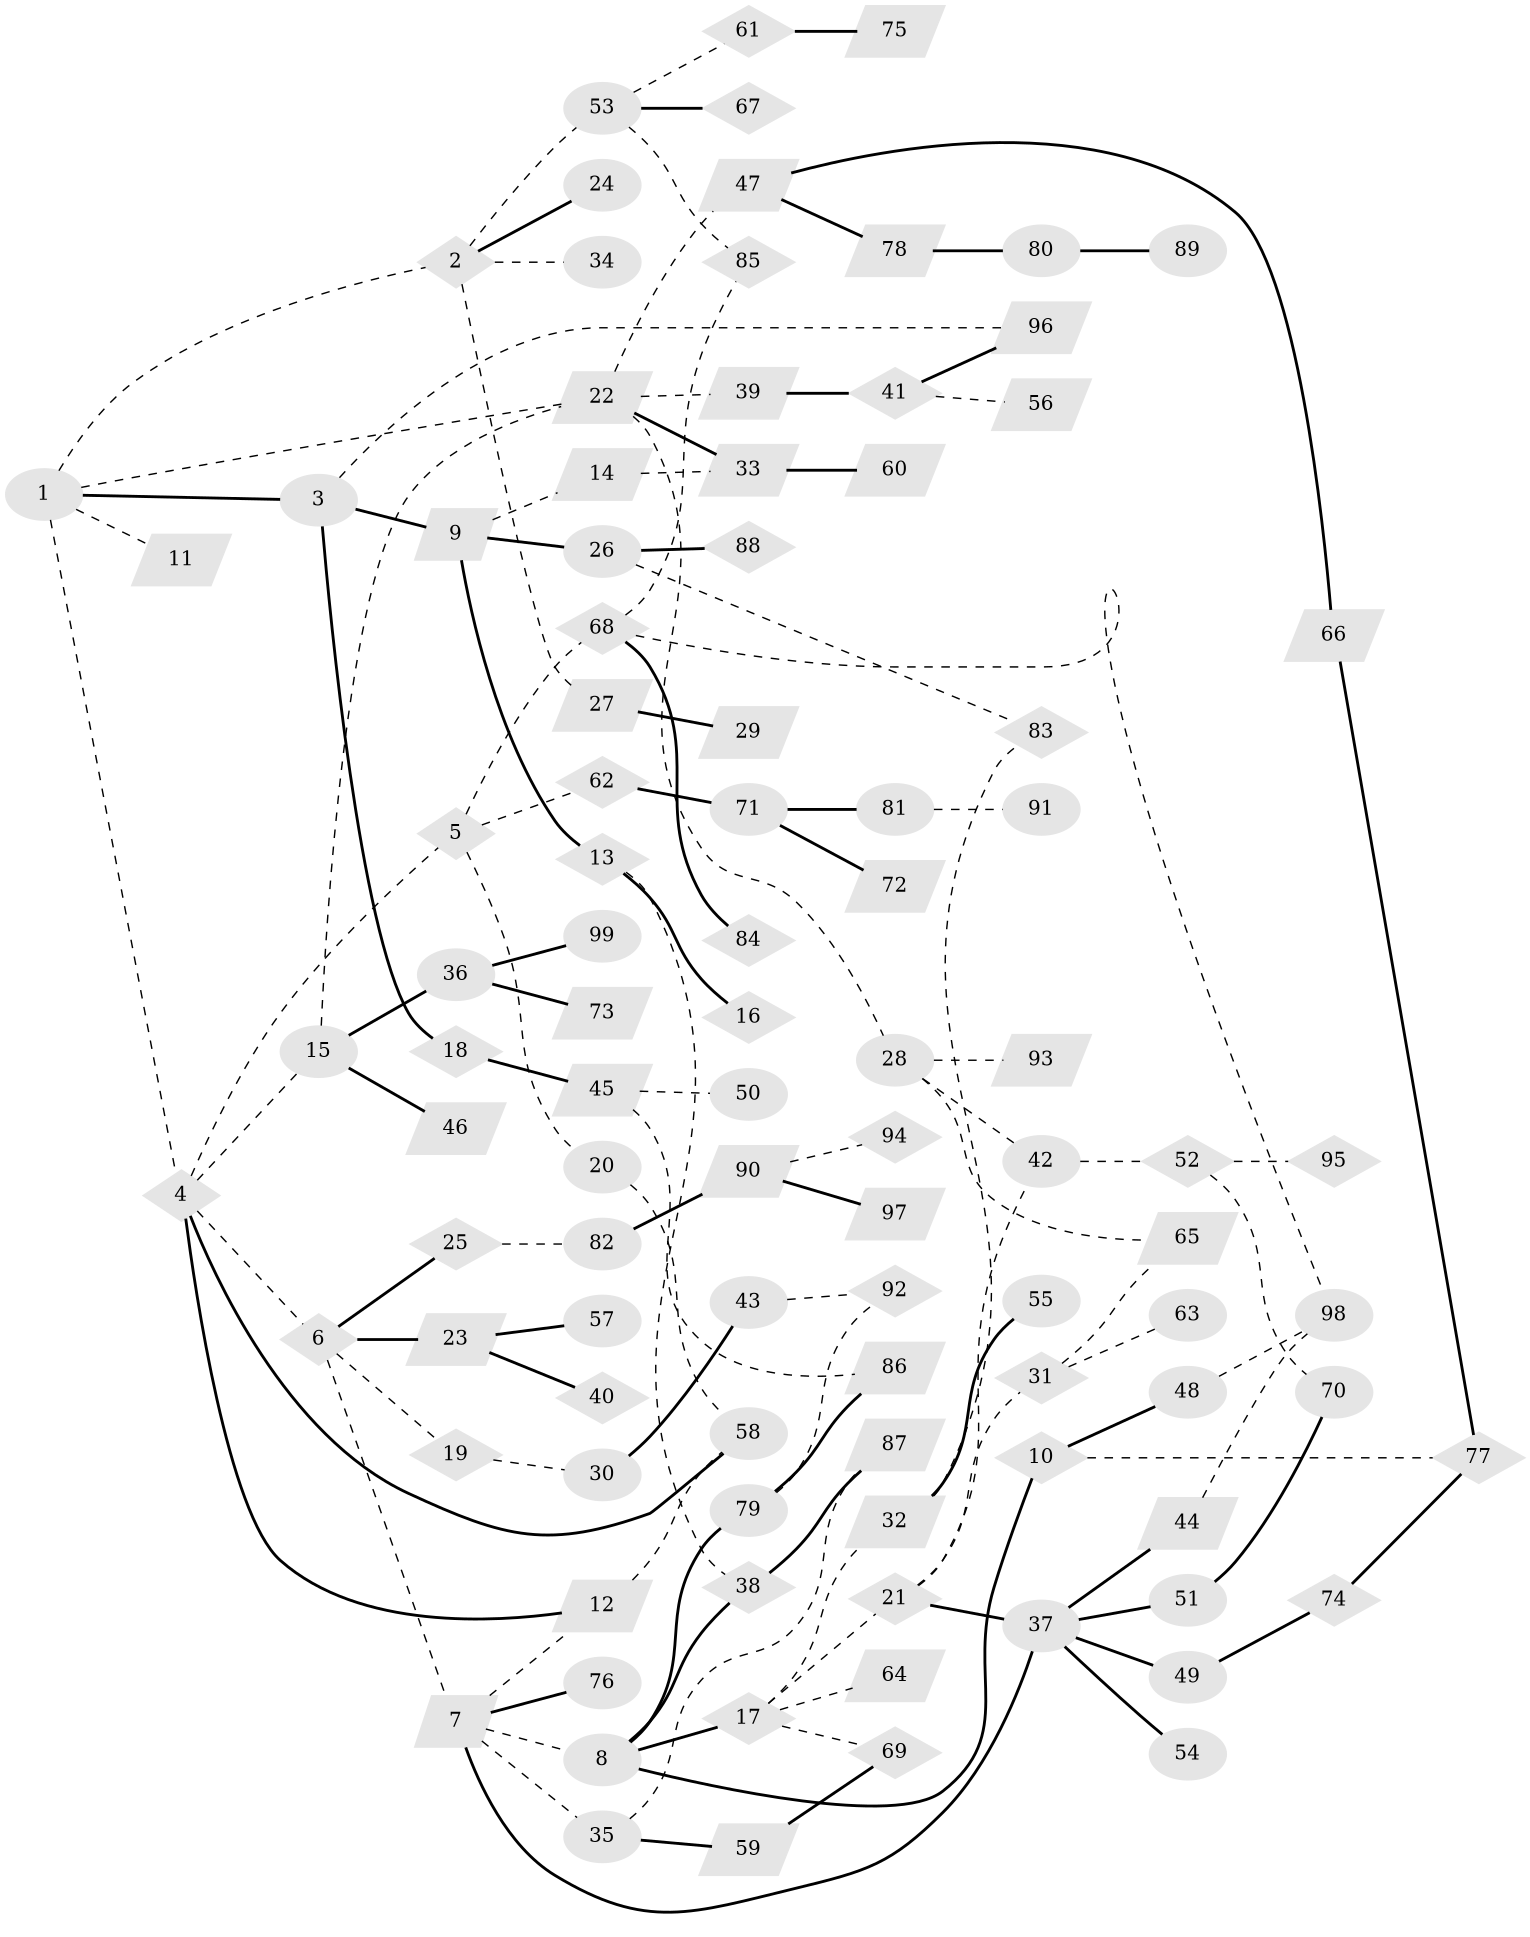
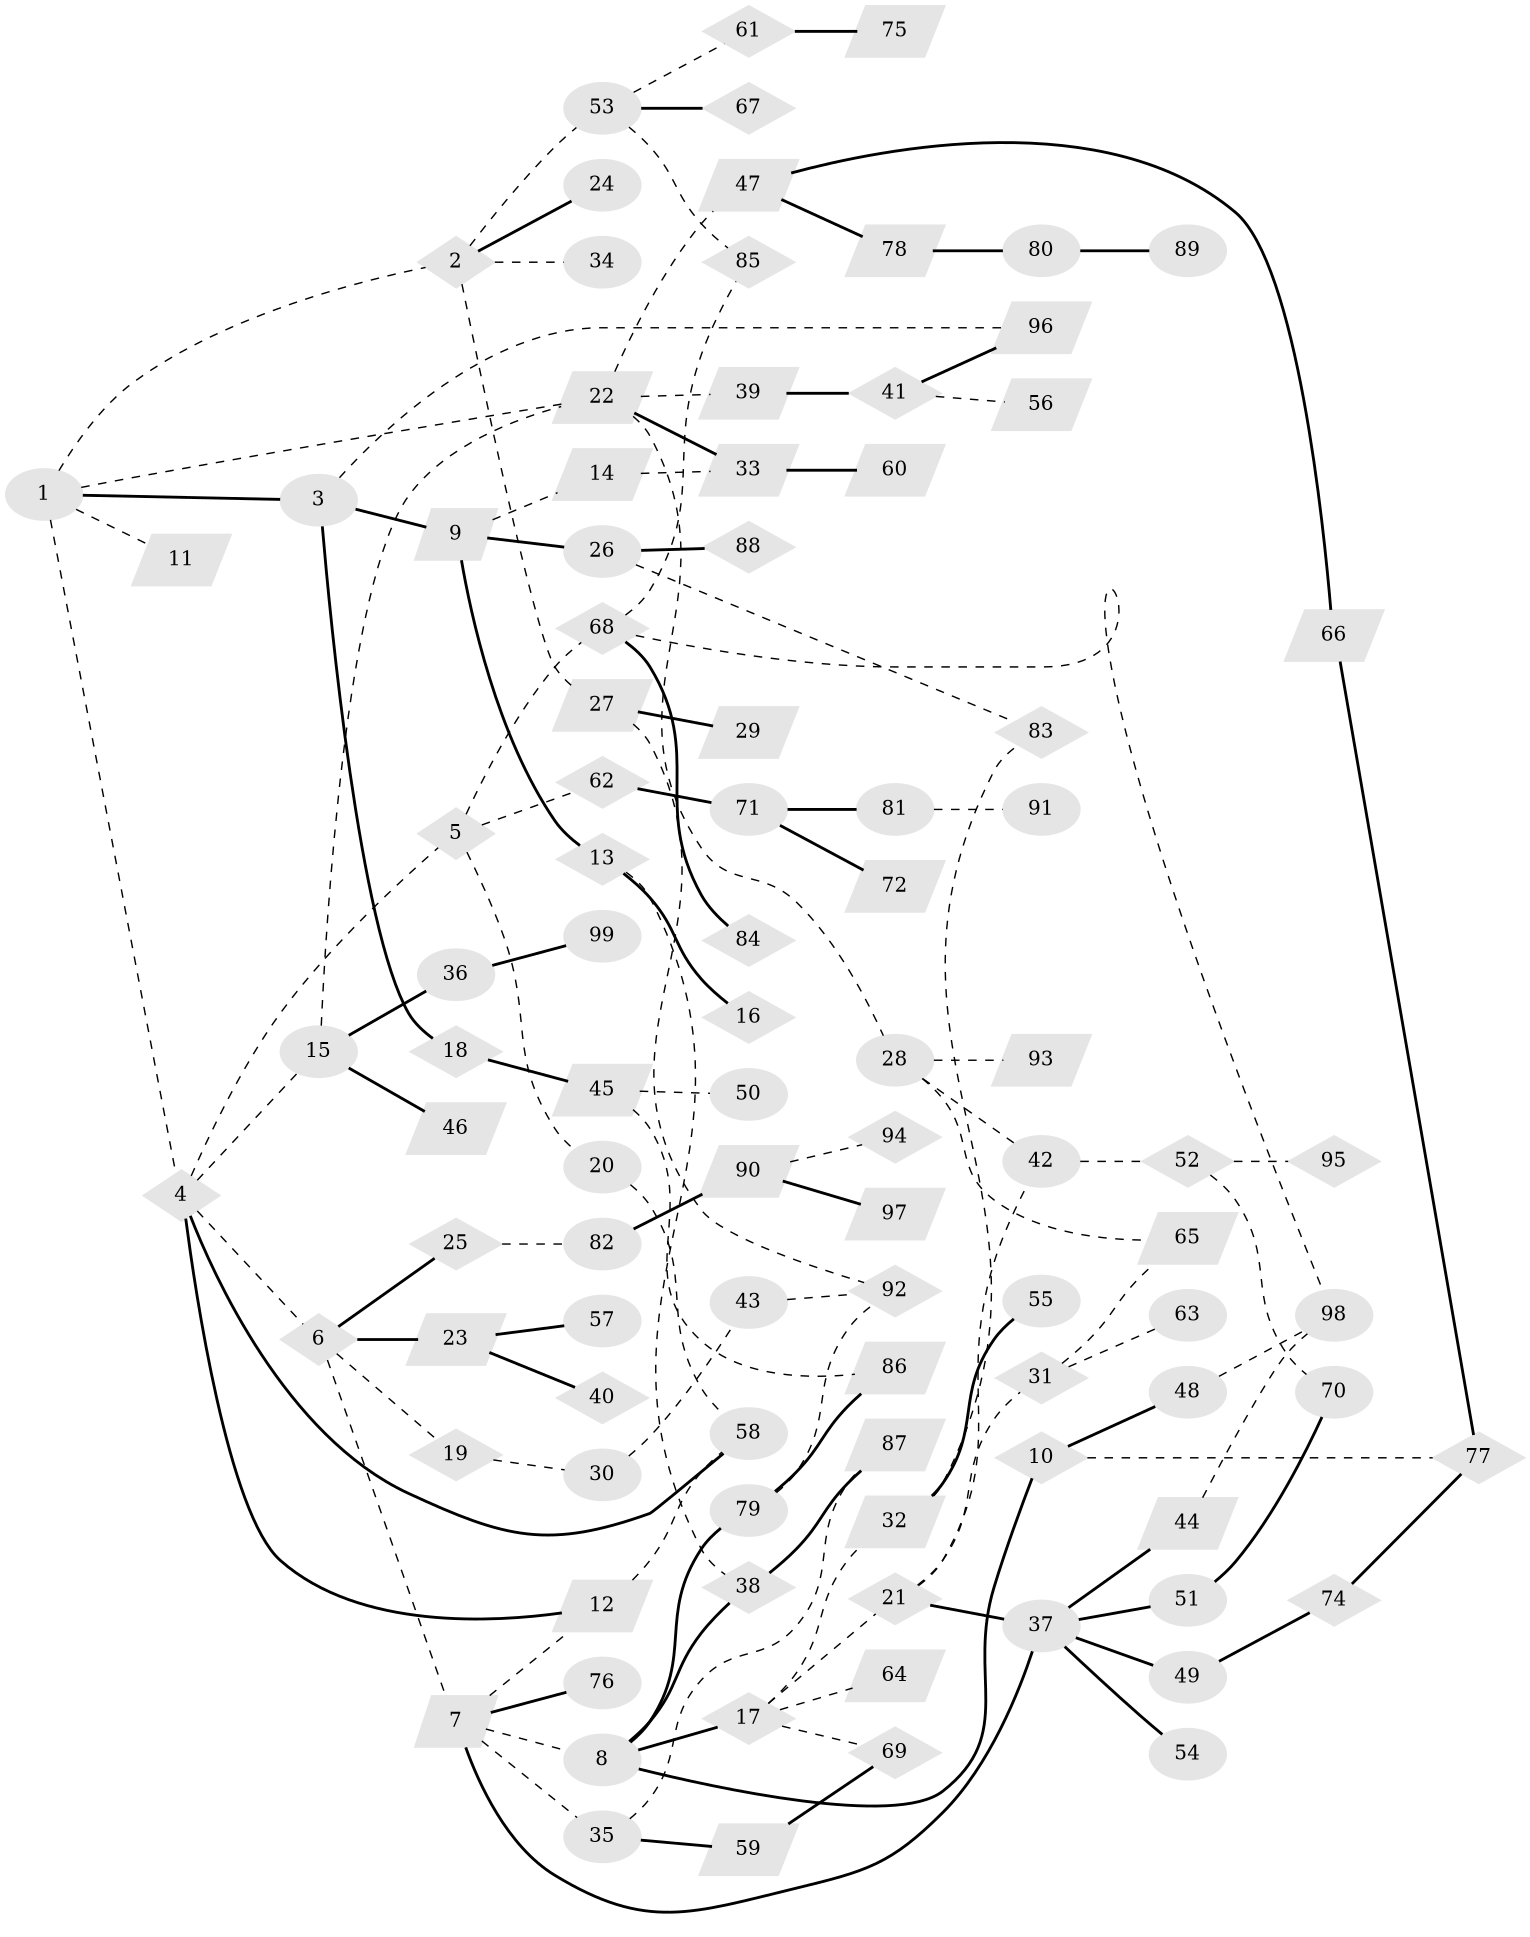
node "73": removed
edge "27" -- "92": added
edge "43" -- "30": style bold -> dashed
